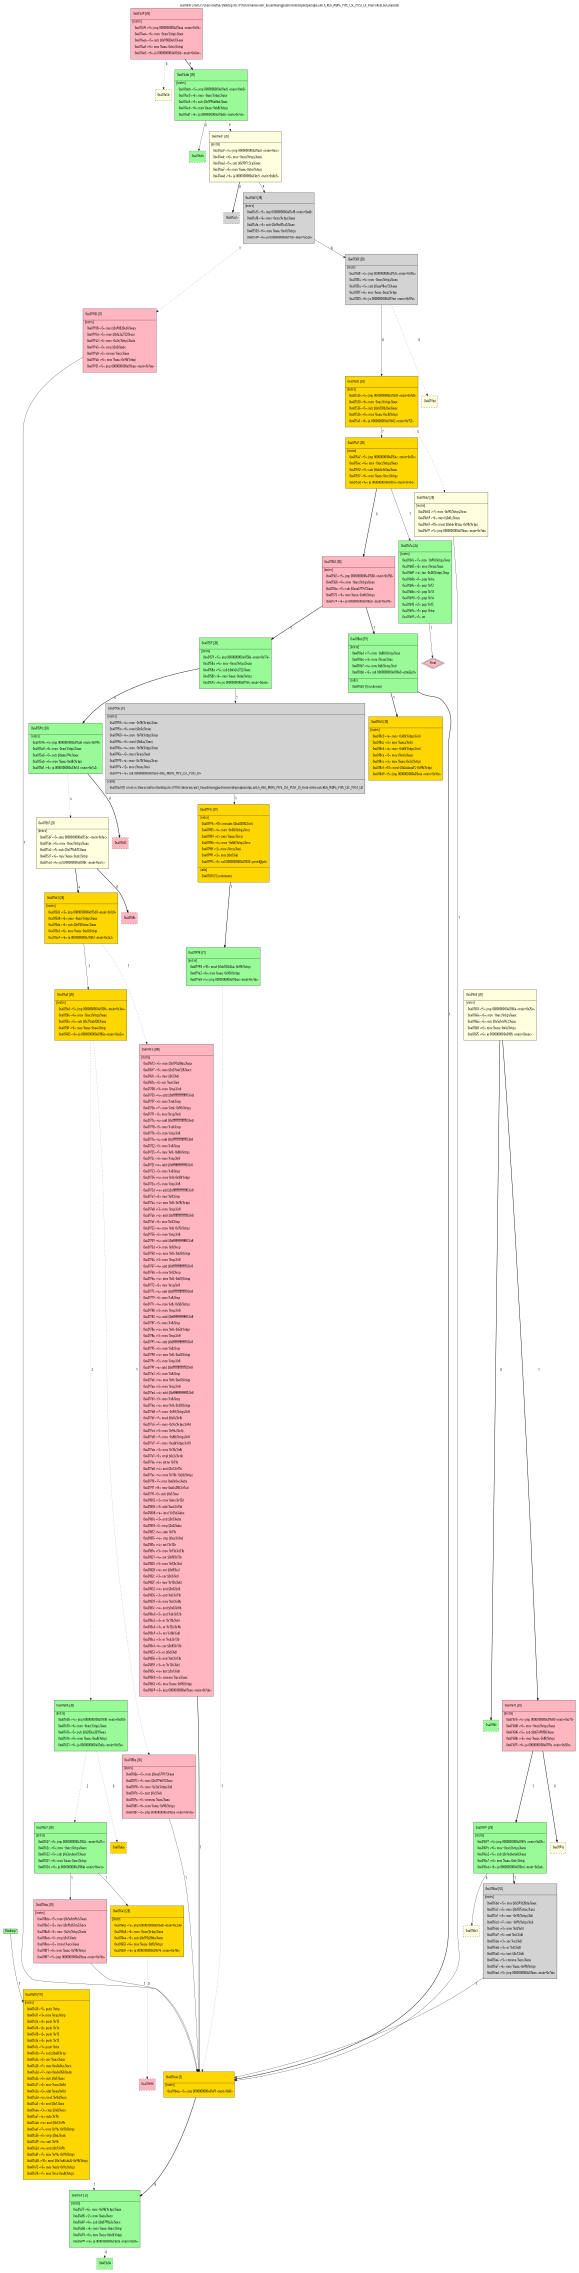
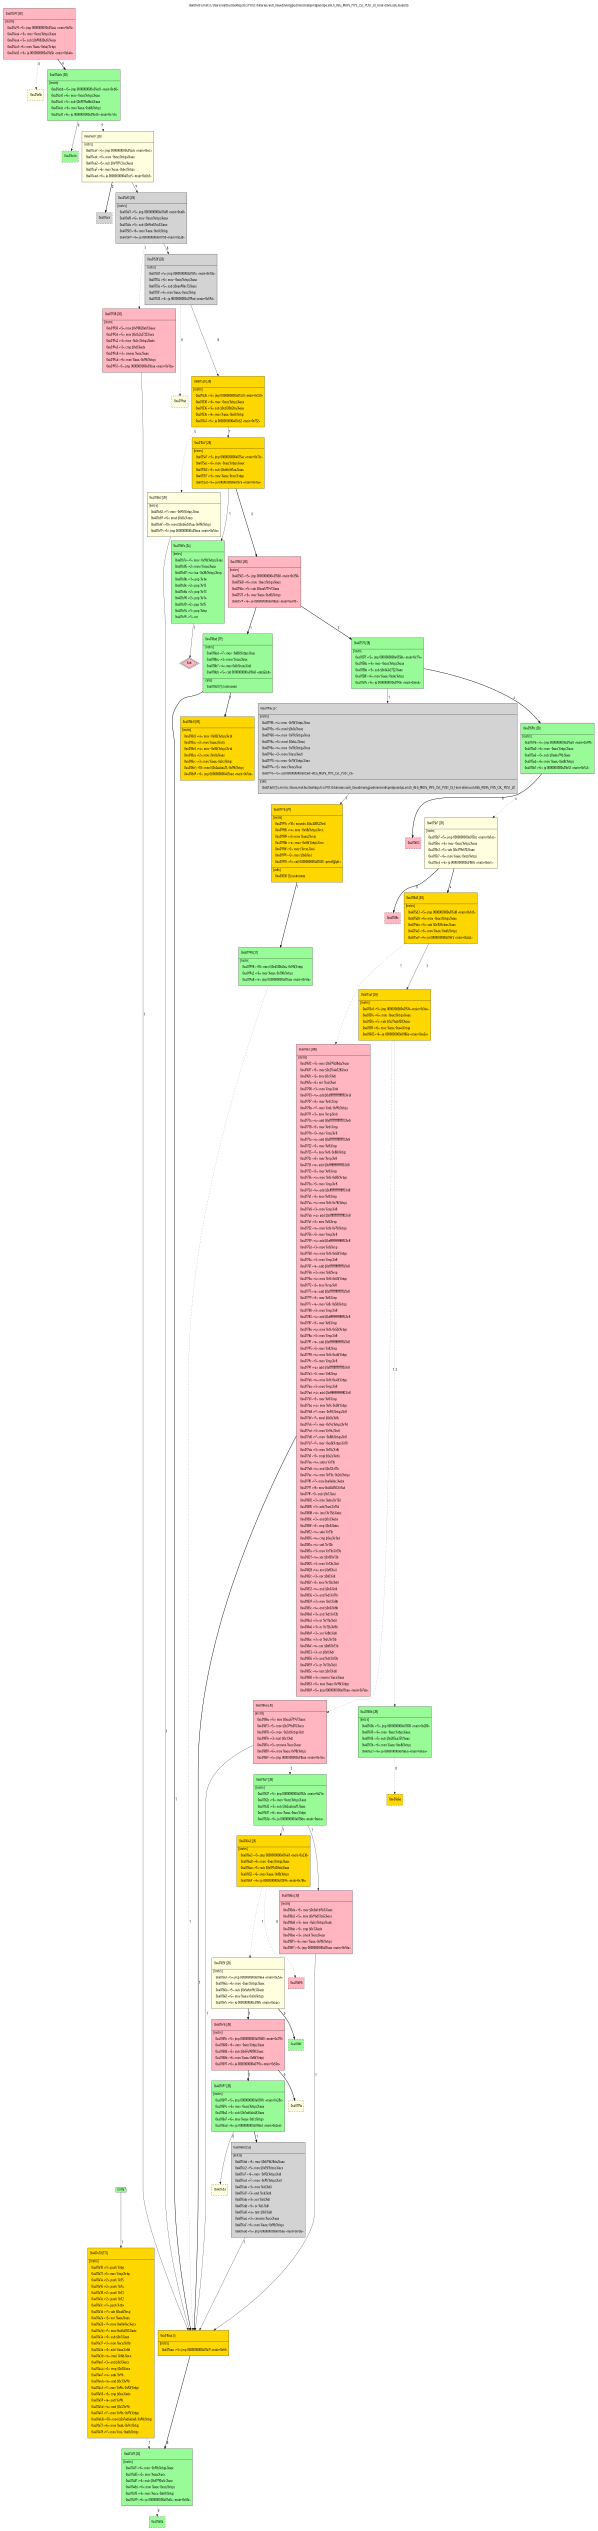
node "Final": label "Final" -> "Exit"
edge "0x40160b [28]" -> "0x401627 [28]": now "0x40186e [30]" -> "0x401627 [28]"
edge "0x401643 [28]" -> "0x40165f [28]": added, label "1"
node "Desktop": label "Desktop" -> "Entry"
